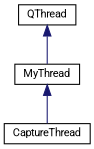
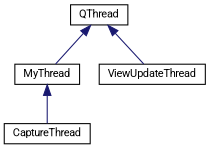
node "ViewUpdateThread": added
